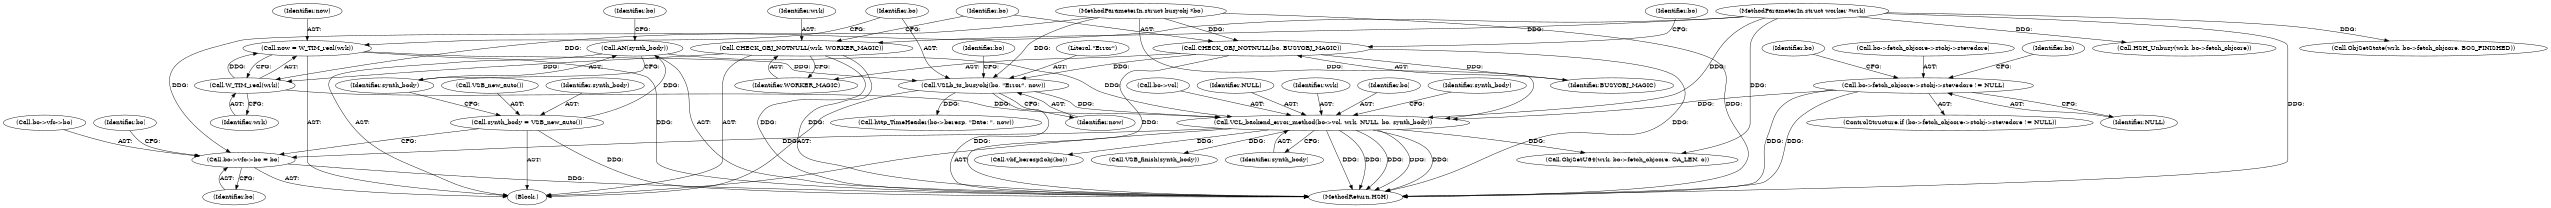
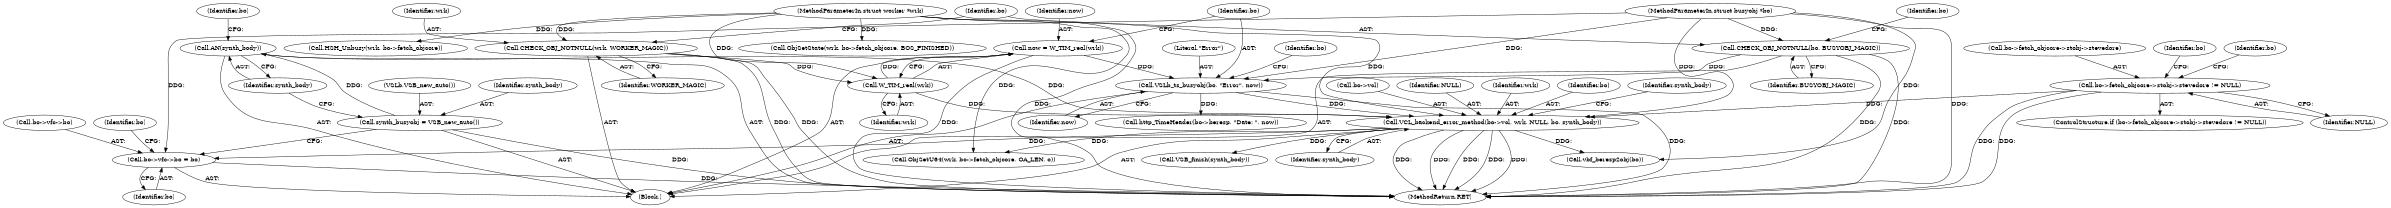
edge "(Call,CHECK_OBJ_NOTNULL(bo, BUSYOBJ_MAGIC))" -> "(Identifier,WORKER_MAGIC)": now "(Call,CHECK_OBJ_NOTNULL(bo, BUSYOBJ_MAGIC))" -> "(Block,)"
edge "(Call,CHECK_OBJ_NOTNULL(bo, BUSYOBJ_MAGIC))" -> "(Identifier,BUSYOBJ_MAGIC)": label "DDG: " -> "CFG: "
node "(Call,VSB_new_auto())": label "(Call,VSB_new_auto())" -> "(VSLb,VSB_new_auto())"
node "(Call,synth_body = VSB_new_auto())": label "(Call,synth_body = VSB_new_auto())" -> "(Call,synth_busyobj = VSB_new_auto())"
edge "(MethodParameterIn,struct busyobj *bo)" -> "(Call,vbf_beresp2obj(bo))": added, label "DDG:"
node "(MethodReturn,HSH)": label "(MethodReturn,HSH)" -> "(MethodReturn,RET)"
